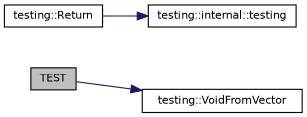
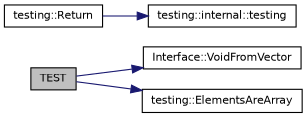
node "Interface::VoidFromVector": added
node "testing::VoidFromVector": label "testing::VoidFromVector" -> "testing::ElementsAreArray"
